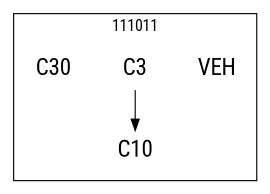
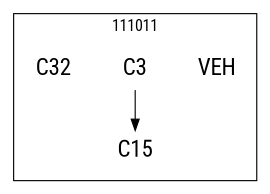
node "C30": label "C30" -> "C32"
node "C10": label "C10" -> "C15"
